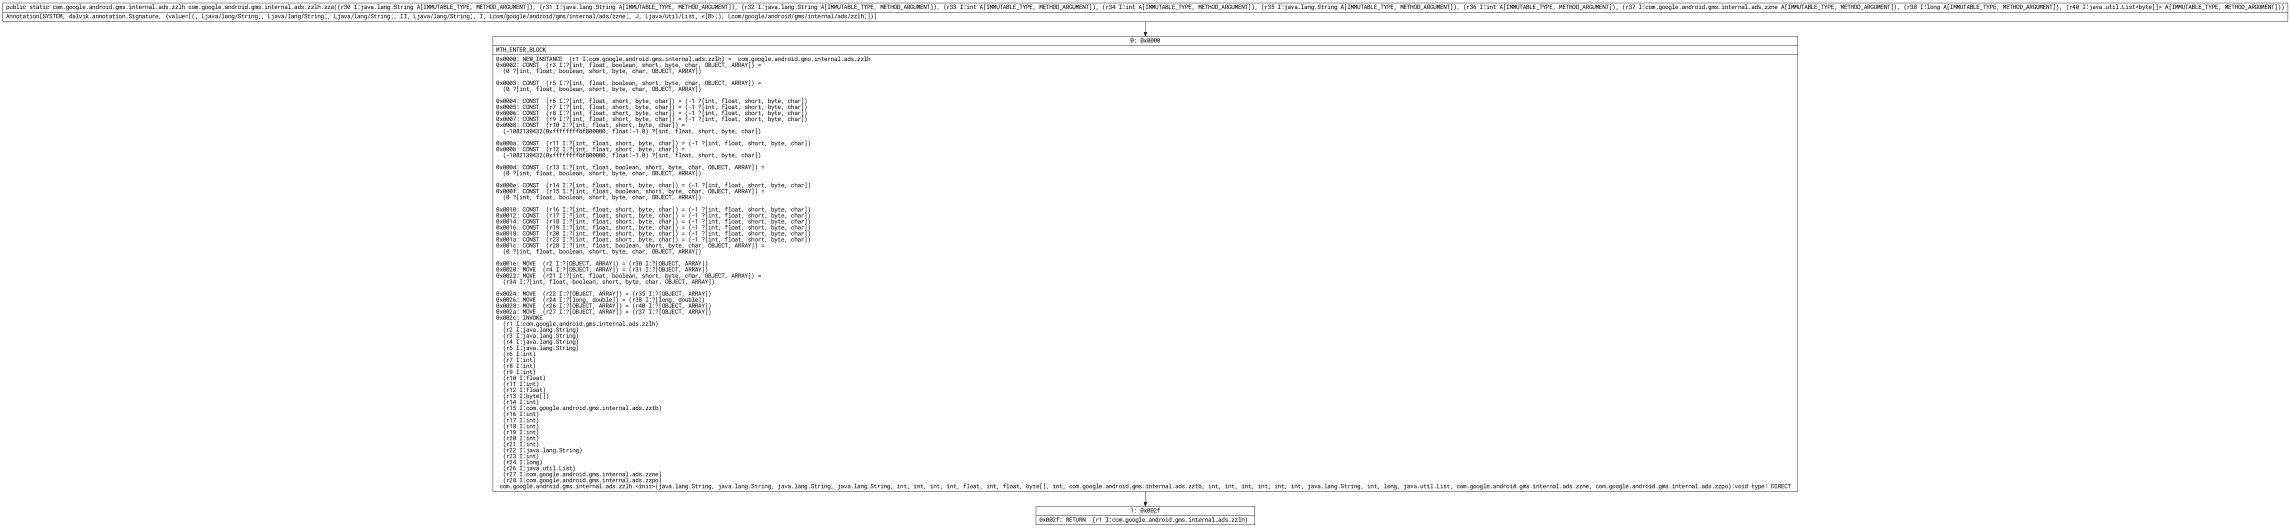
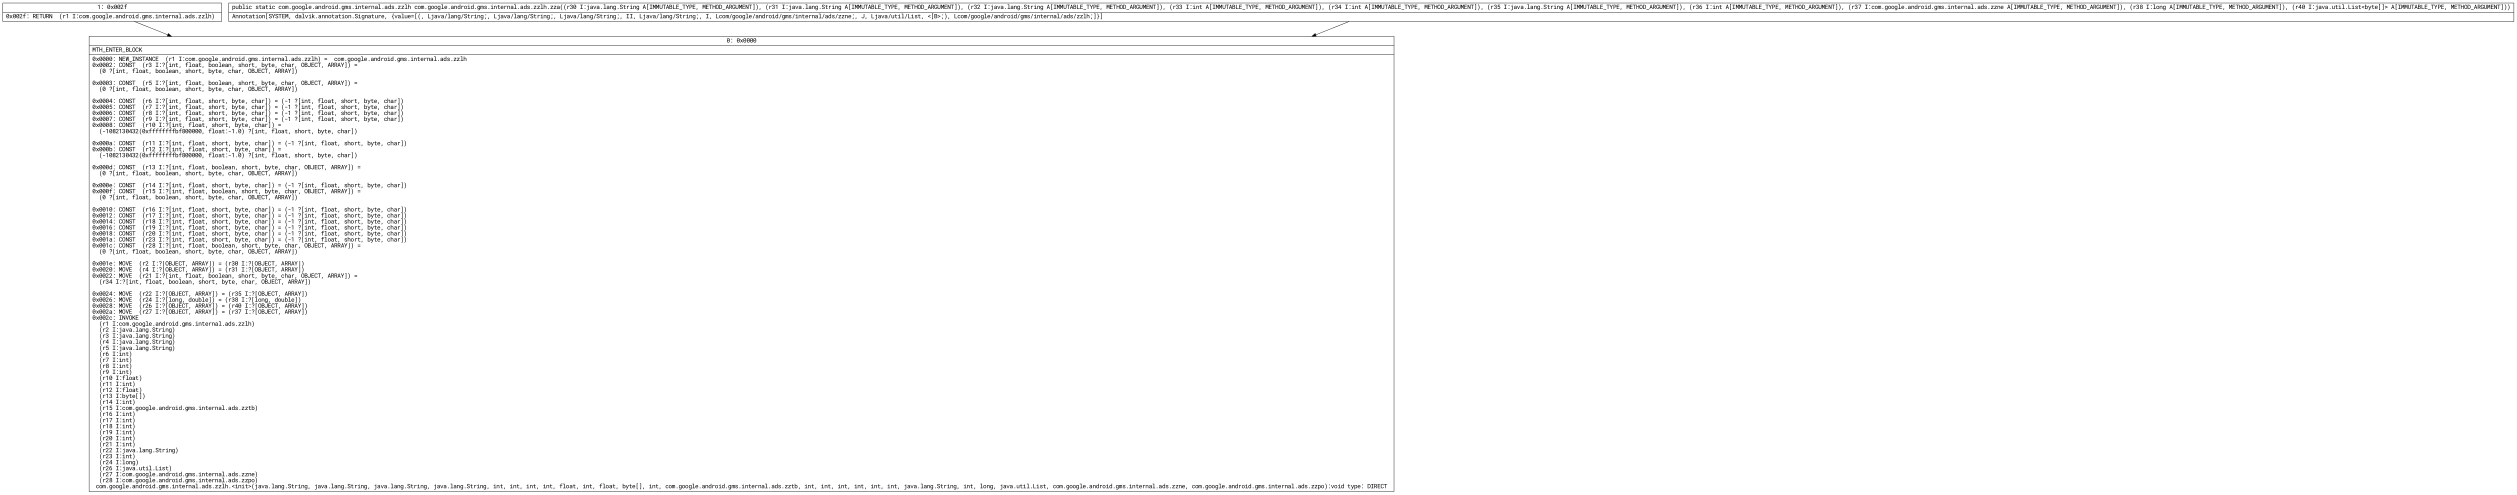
edge "0: 0x0000" -> "1: 0x002f": reversed
